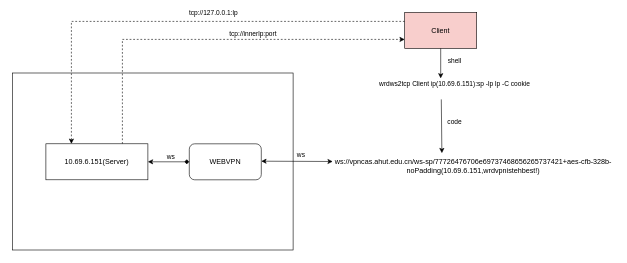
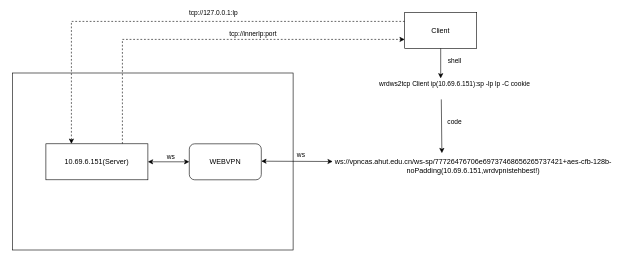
node "Client": fillcolor #f8cecc -> #ffffff
edge "10.69.6.151(Server)" -- "WEBVPN": arrowhead diamond -> classic
node "ws://vpncas.ahut.edu.cn/ws-sp/77726476706e69737468656265737421+aes-cfb-328b-noPadding(10.69.6.151,wrdvpnistehbest!)": label "ws://vpncas.ahut.edu.cn/ws-sp/77726476706e69737468656265737421+aes-cfb-328b-noPadding(10.69.6.151,wrdvpnistehbest!)" -> "ws://vpncas.ahut.edu.cn/ws-sp/77726476706e69737468656265737421+aes-cfb-128b-noPadding(10.69.6.151,wrdvpnistehbest!)"
